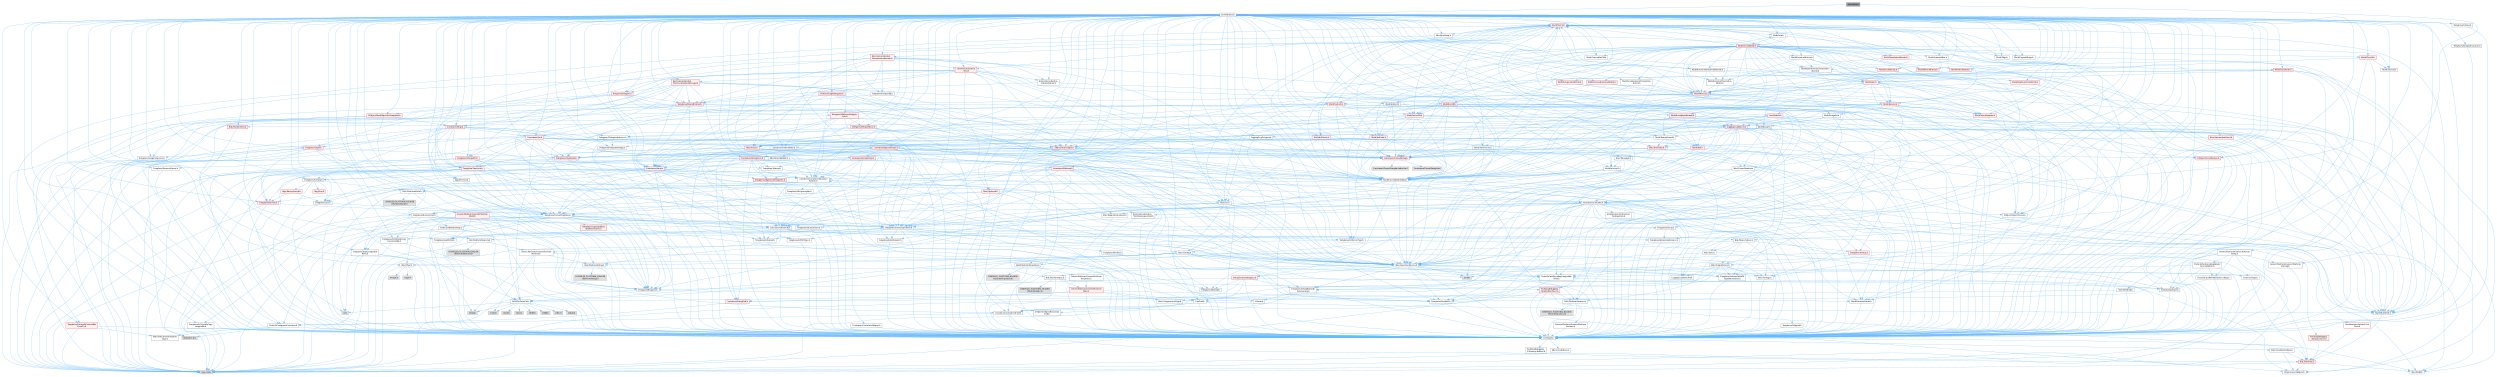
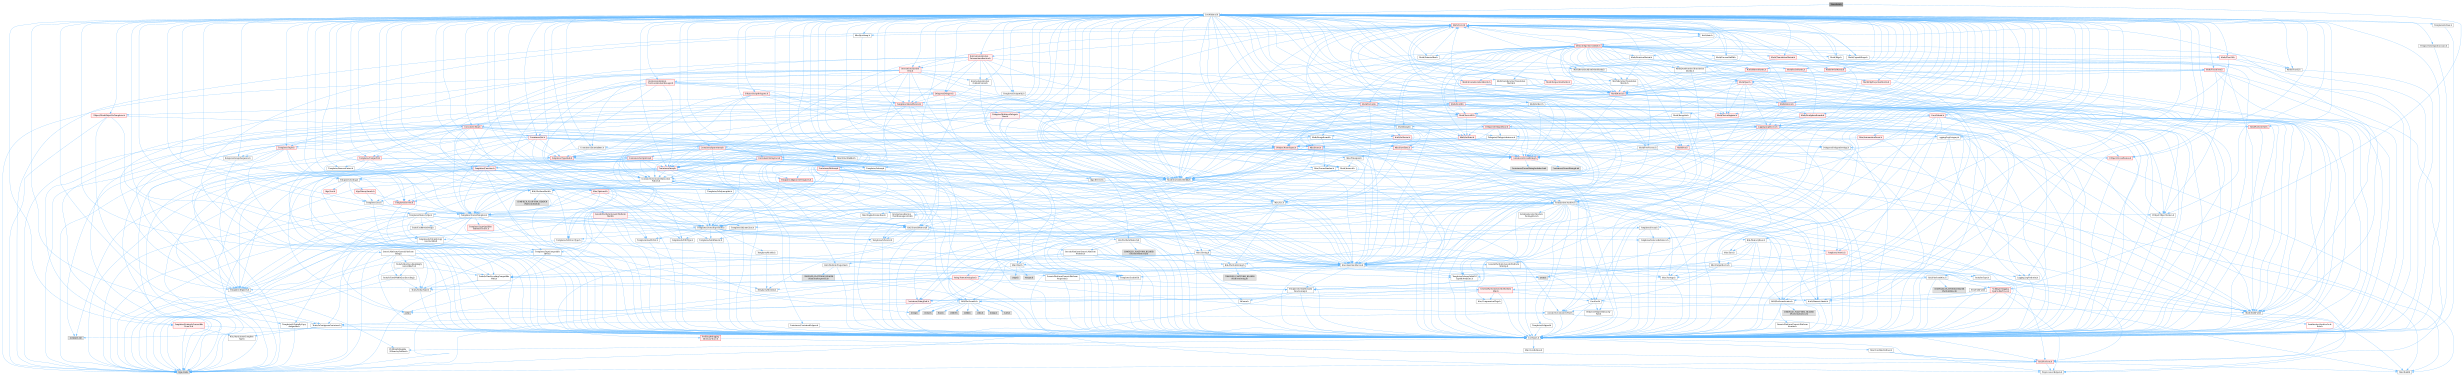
node "Math/UnrealMath.h": label "Math/UnrealMath.h" -> "MemoryOps/UnrealMath.h"
edge "Templates/Requires.h" -> "Templates/EnableIf.h": now "Templates/Requires.h" -> "ProfilingDebugging /UMemoryDefines.h"
